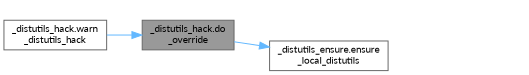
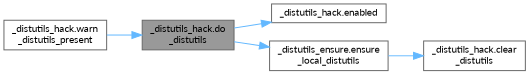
node "_distutils_hack.enabled": added
node "_distutils_hack.warn _distutils_hack": label "_distutils_hack.warn _distutils_hack" -> "_distutils_hack.warn _distutils_present"
node "_distutils_hack.do _override": label "_distutils_hack.do _override" -> "_distutils_hack.do _distutils"
node "_distutils_hack.clear _distutils": added
